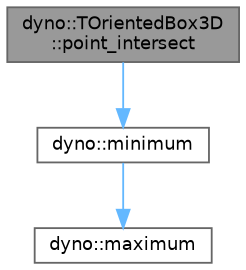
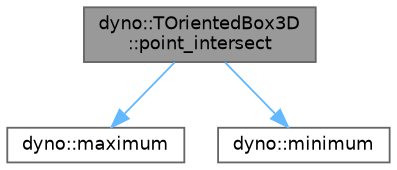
edge "dyno::minimum" -> "dyno::maximum": now "dyno::TOrientedBox3D ::point_intersect" -> "dyno::maximum"
